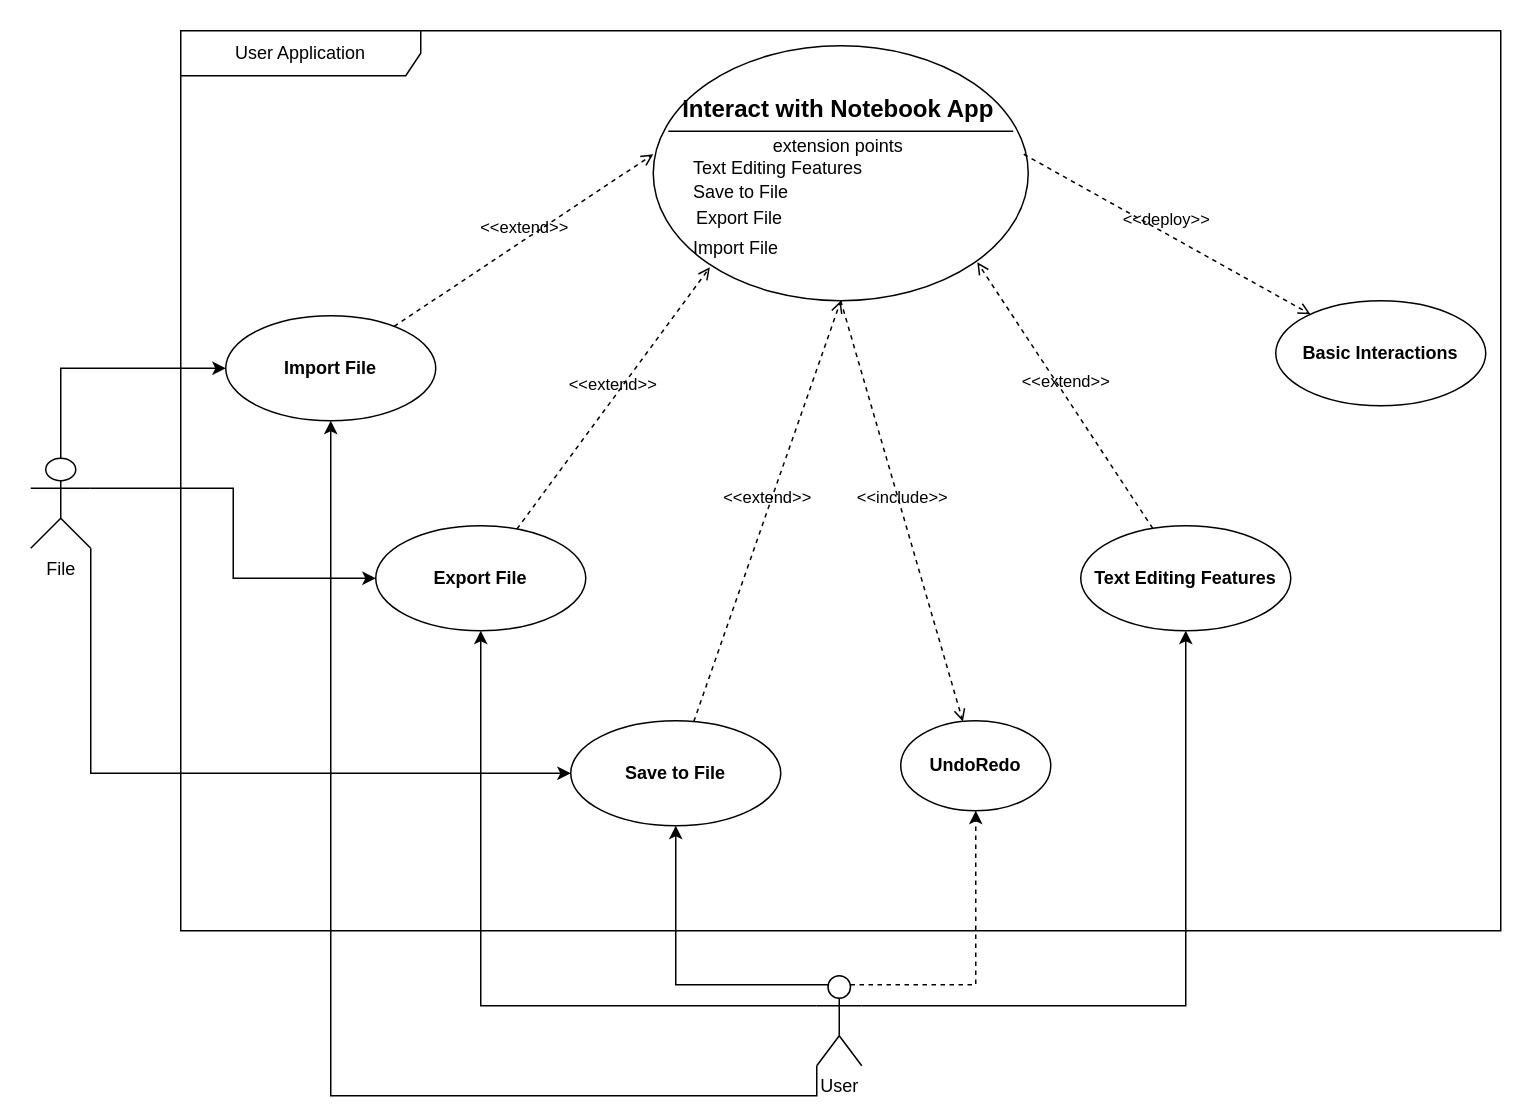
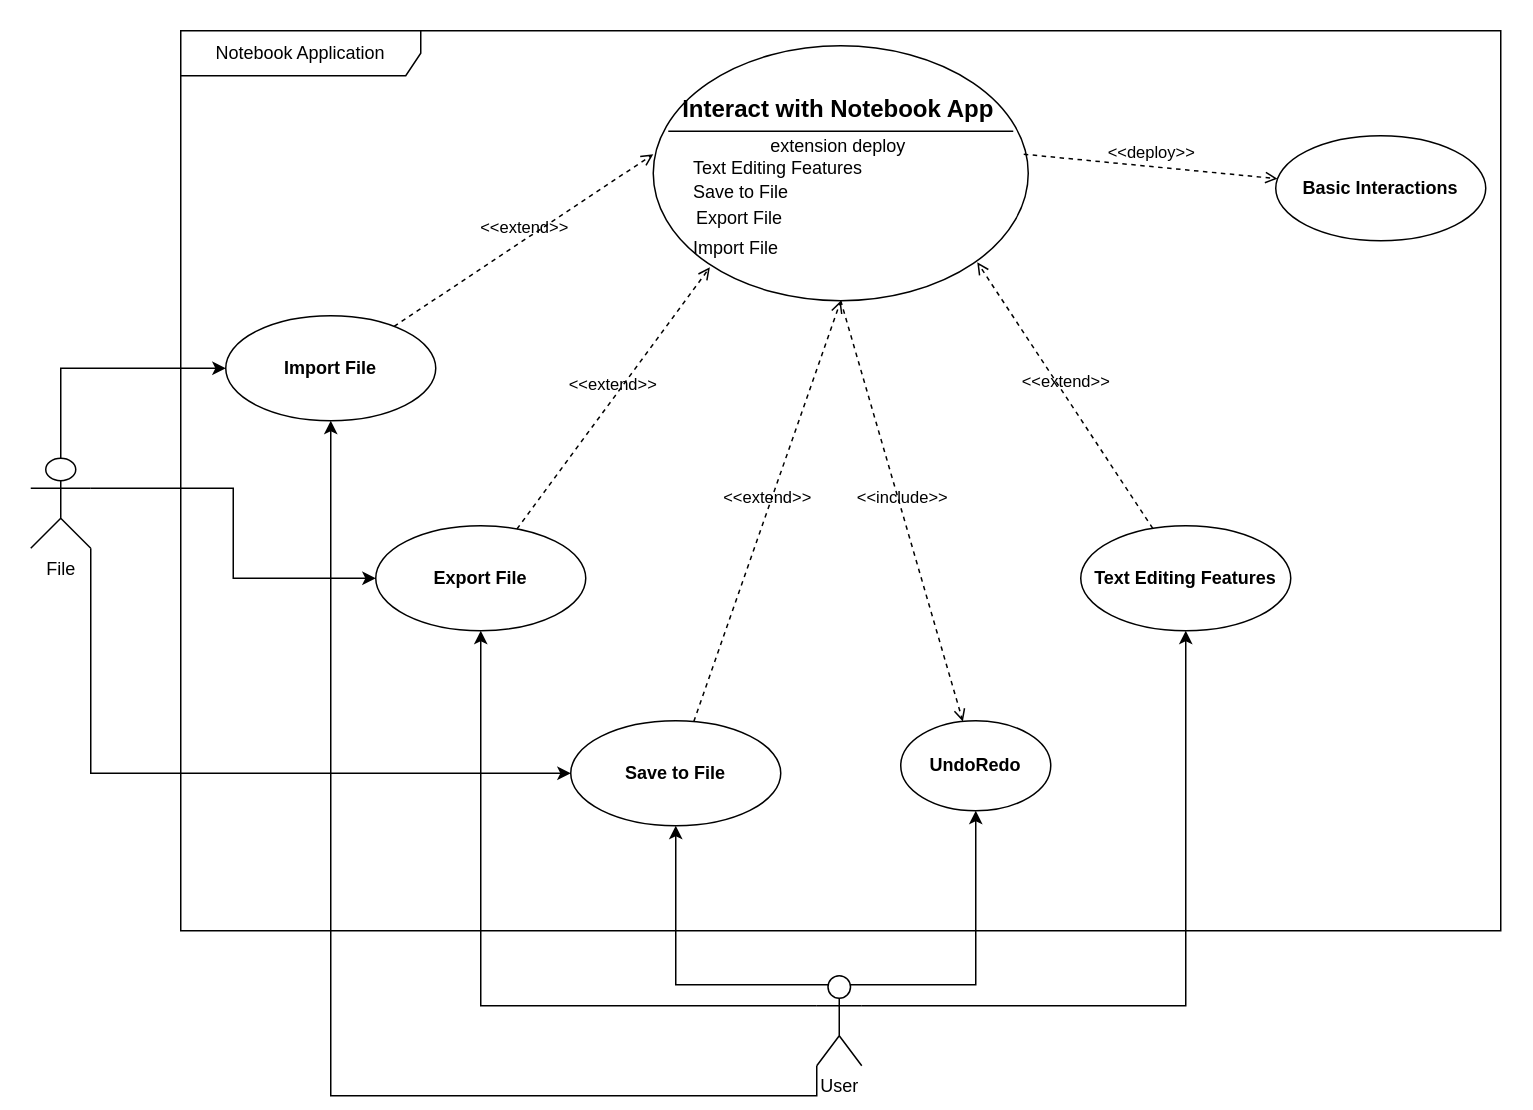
node "User Application": label "User Application" -> "Notebook Application"
node "extension points": label "extension points" -> "extension deploy"
node "Basic Interactions": moved (1381, 353) -> (1381, 188)
edge "User" -> "UndoRedo": style dashed -> solid
